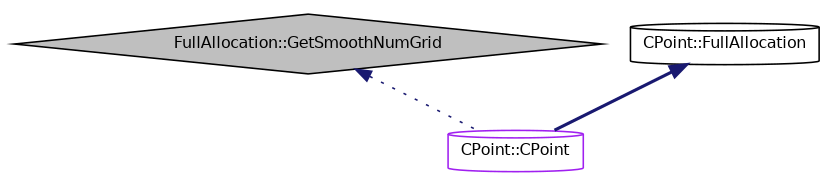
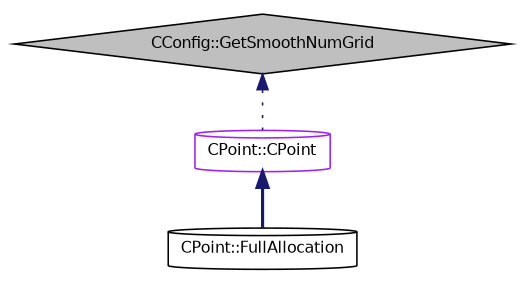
node "FullAllocation::GetSmoothNumGrid": label "FullAllocation::GetSmoothNumGrid" -> "CConfig::GetSmoothNumGrid"
edge "CPoint::CPoint" -> "CPoint::FullAllocation": reversed
